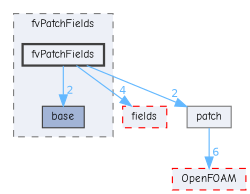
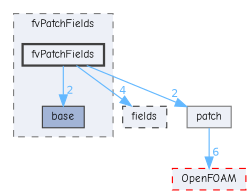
node "fields": color red -> grey25
